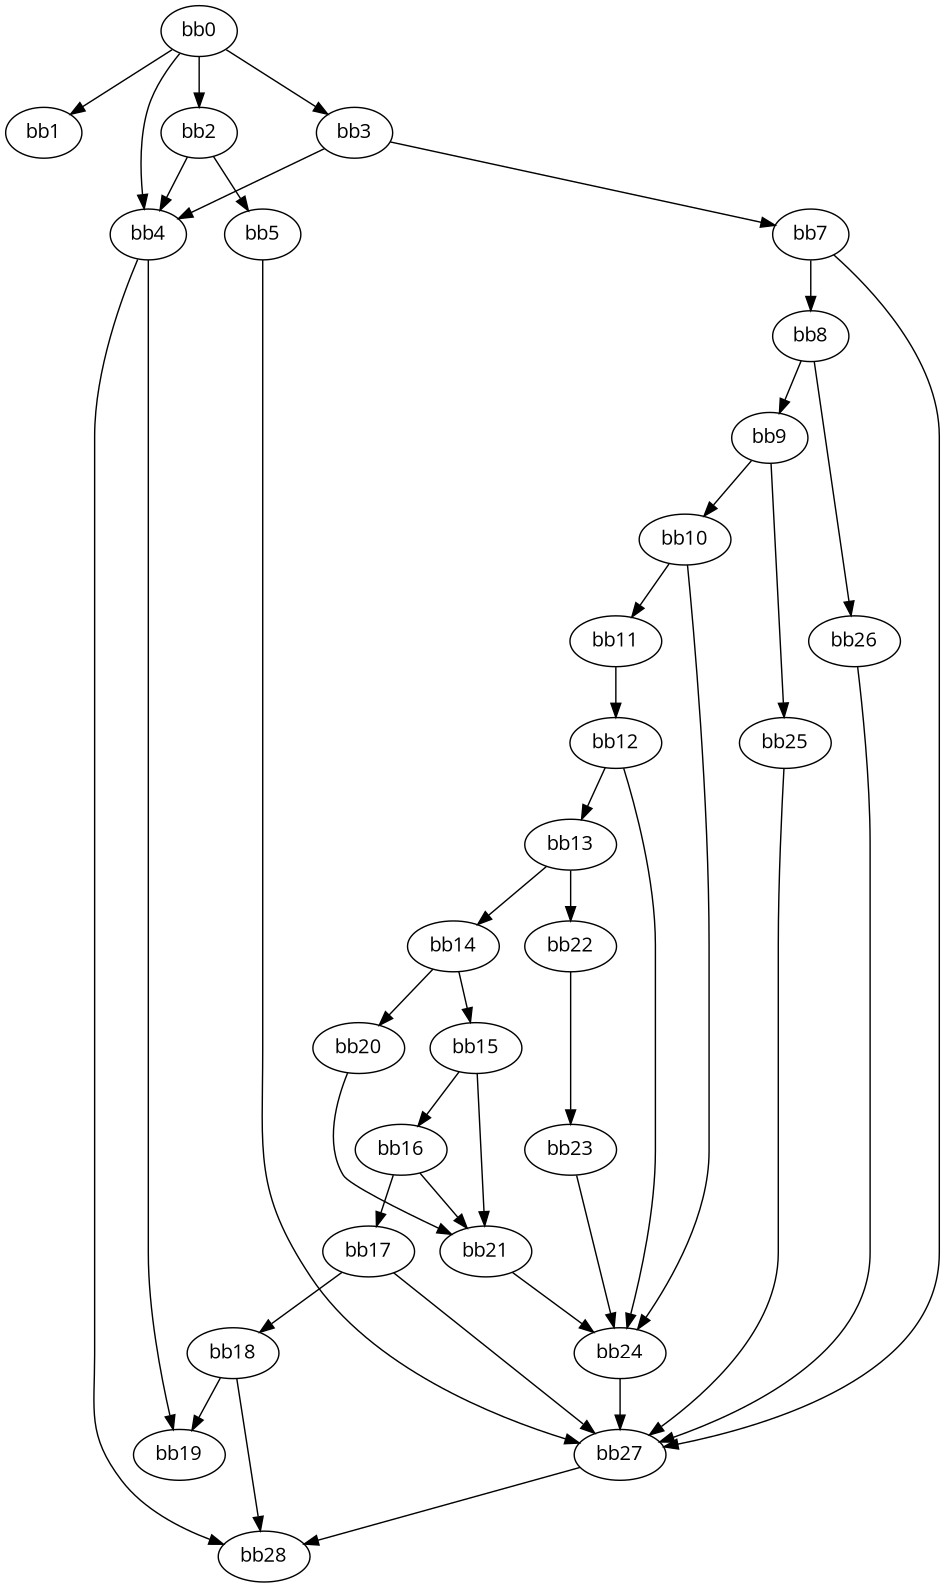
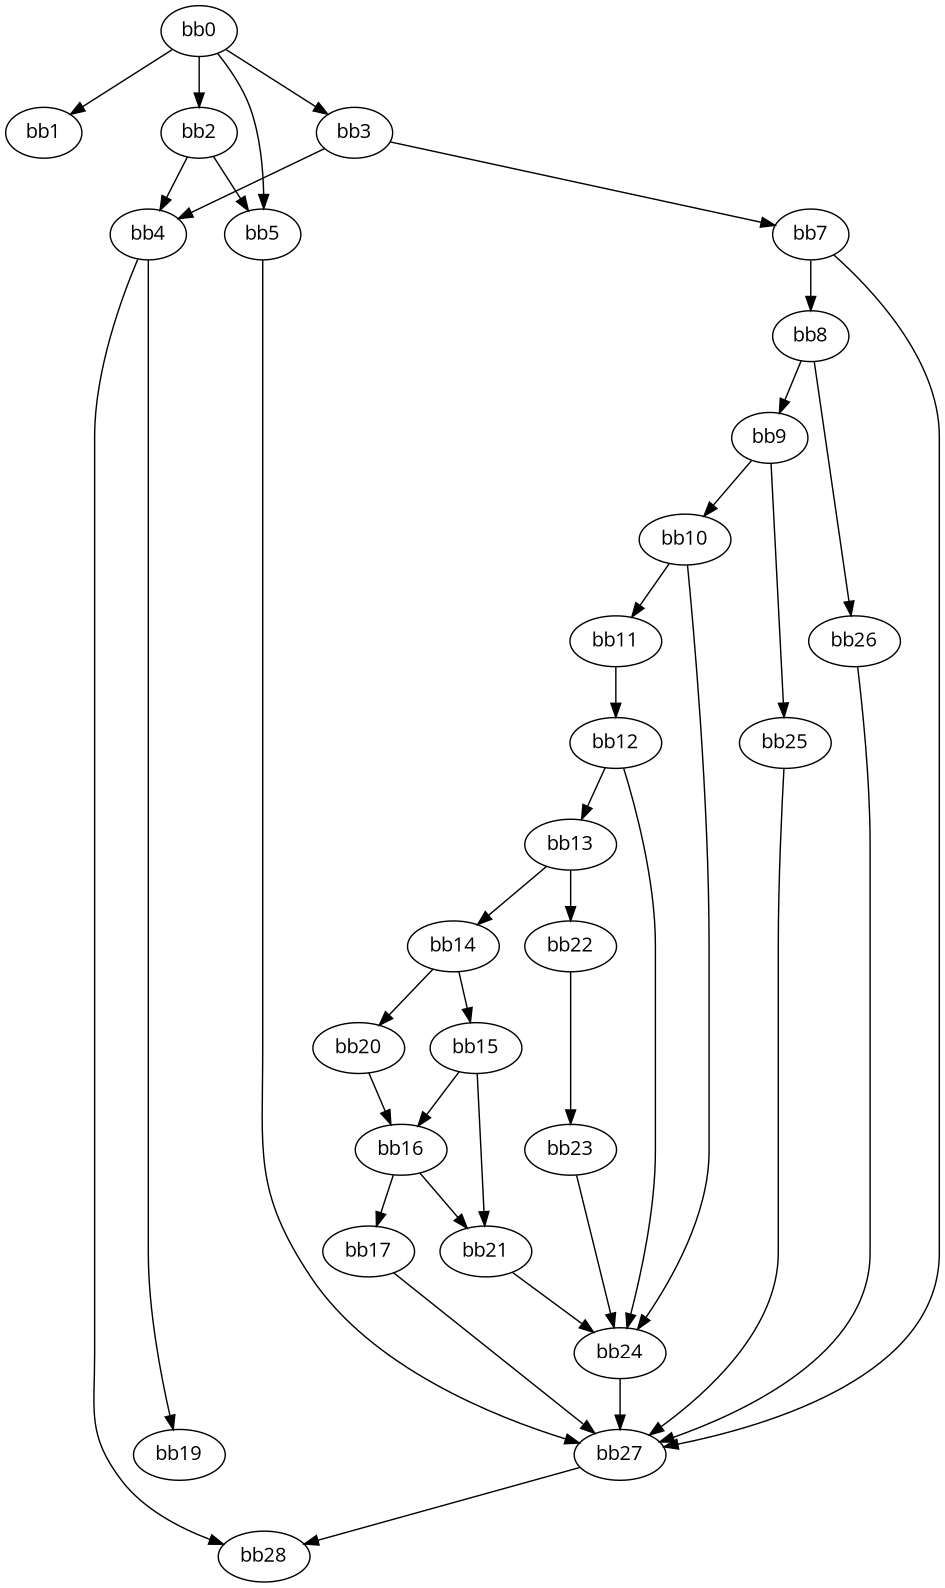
edge "bb0" -> "bb4": now "bb0" -> "bb5"
edge "bb20" -> "bb21": now "bb20" -> "bb16"
node "bb18": removed
